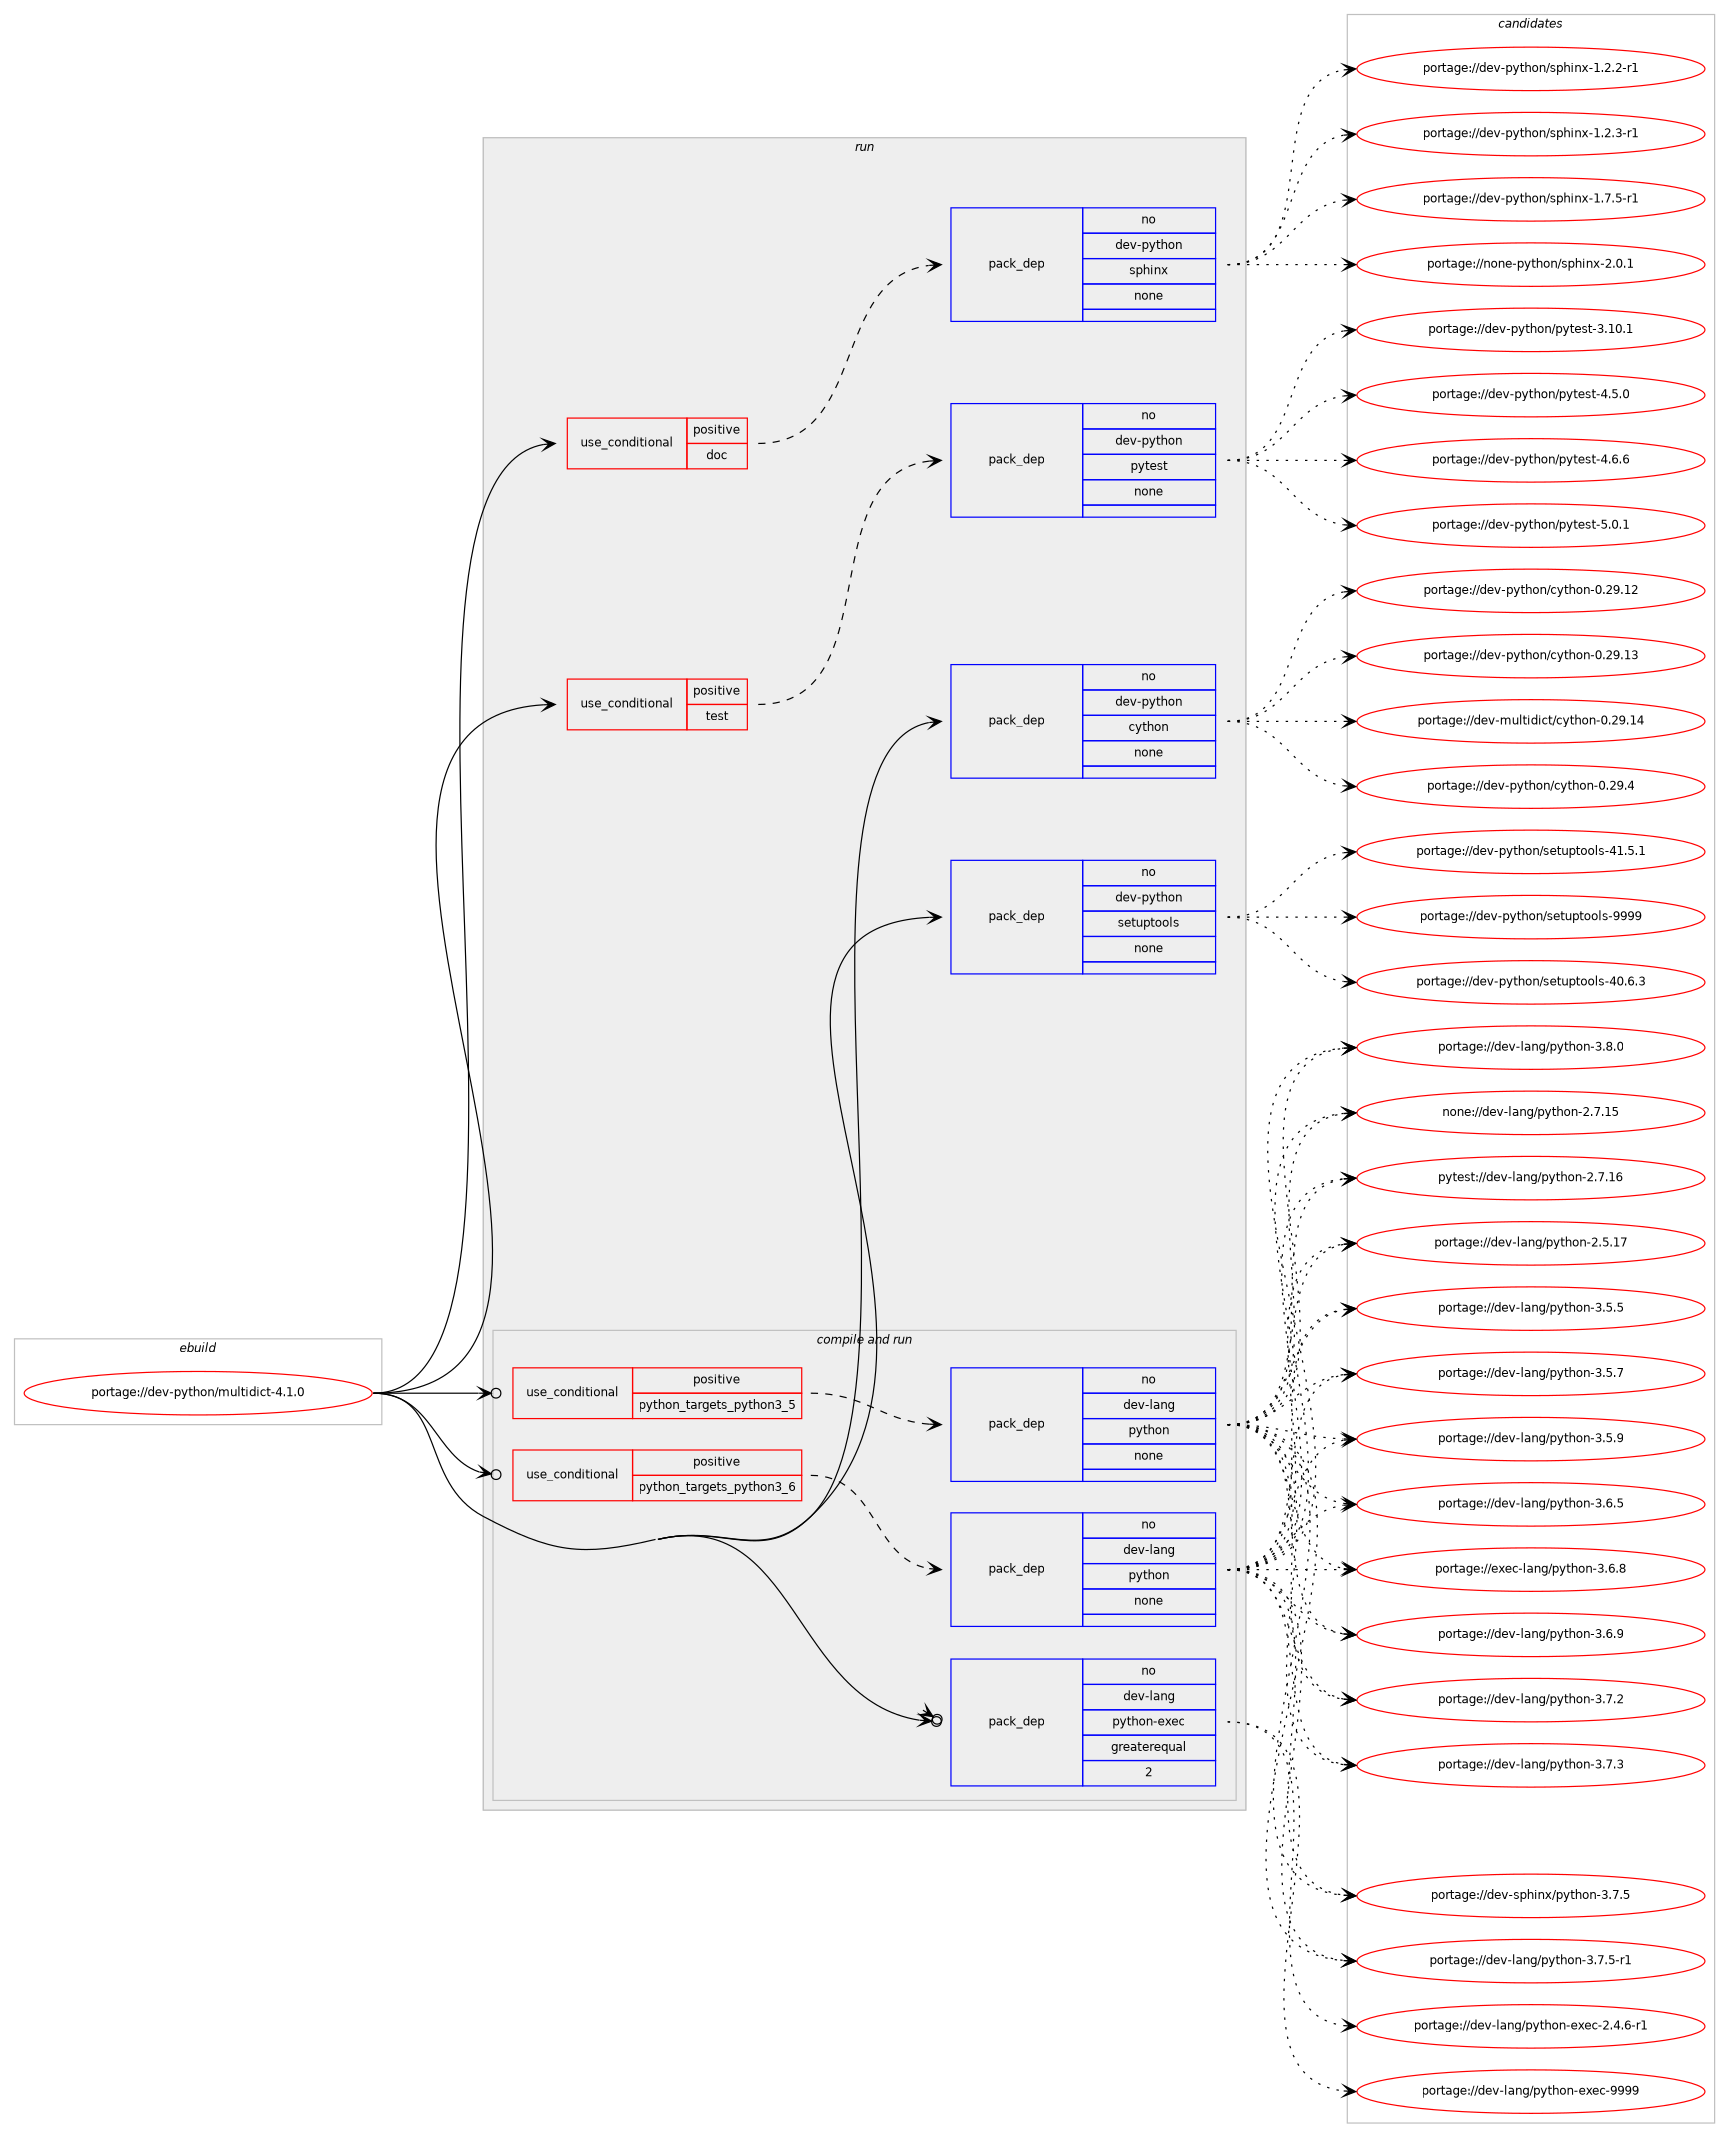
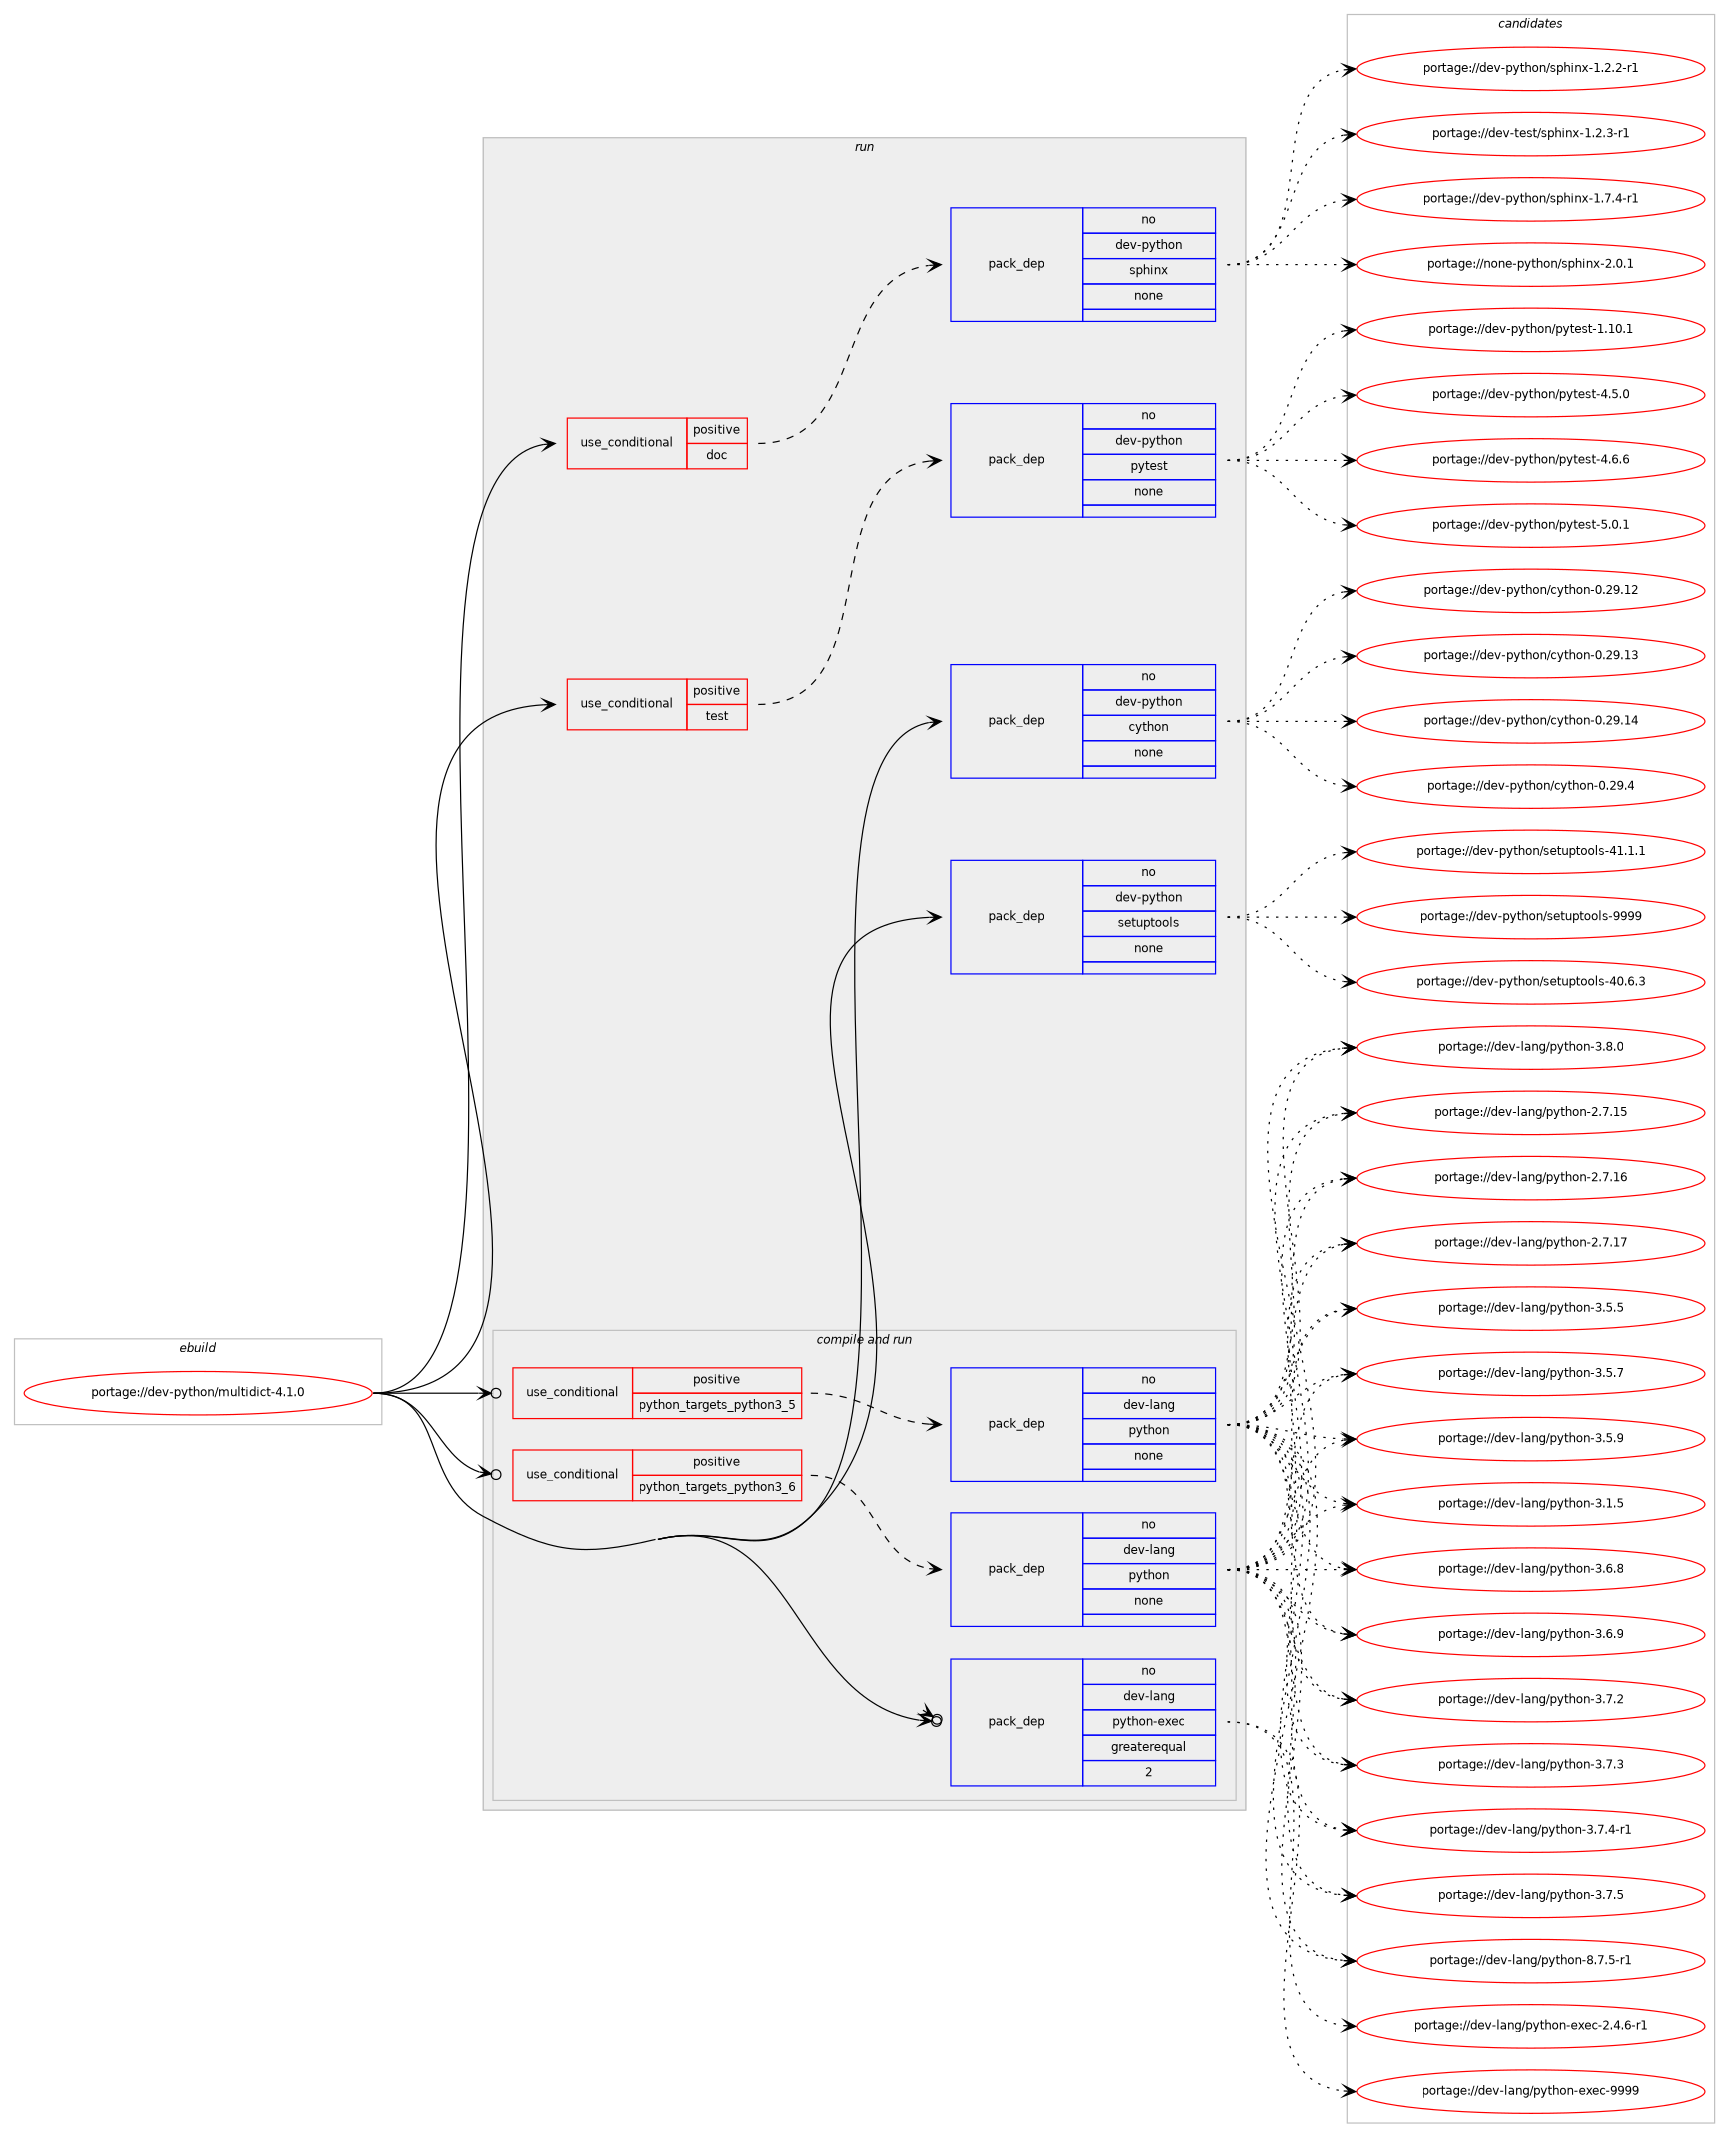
node "portage://dev-python/sphinx-1.2.3-r1": label "portage://dev-python/sphinx-1.2.3-r1" -> "portage://dev-test/sphinx-1.2.3-r1"
node "portage://dev-python/sphinx-1.7.5-r1": label "portage://dev-python/sphinx-1.7.5-r1" -> "portage://dev-python/sphinx-1.7.4-r1"
node "portage://dev-python/pytest-3.10.1": label "portage://dev-python/pytest-3.10.1" -> "portage://dev-python/pytest-1.10.1"
node "portage://dev-multidict/cython-0.29.14": label "portage://dev-multidict/cython-0.29.14" -> "portage://dev-python/cython-0.29.14"
node "portage://dev-python/setuptools-41.5.1": label "portage://dev-python/setuptools-41.5.1" -> "portage://dev-python/setuptools-41.1.1"
node "none://dev-lang/python-2.7.15": label "none://dev-lang/python-2.7.15" -> "portage://dev-lang/python-2.7.15"
node "pytest://dev-lang/python-2.7.16": label "pytest://dev-lang/python-2.7.16" -> "portage://dev-lang/python-2.7.16"
node "portage://dev-lang/python-2.5.17": label "portage://dev-lang/python-2.5.17" -> "portage://dev-lang/python-2.7.17"
node "portage://dev-lang/python-3.6.5": label "portage://dev-lang/python-3.6.5" -> "portage://dev-lang/python-3.1.5"
node "portage://exec-lang/python-3.6.8": label "portage://exec-lang/python-3.6.8" -> "portage://dev-lang/python-3.6.8"
node "portage://dev-lang/python-3.7.4-r1": added
node "portage://dev-sphinx/python-3.7.5": label "portage://dev-sphinx/python-3.7.5" -> "portage://dev-lang/python-3.7.5"
node "portage://dev-lang/python-3.7.5-r1": label "portage://dev-lang/python-3.7.5-r1" -> "portage://dev-lang/python-8.7.5-r1"
